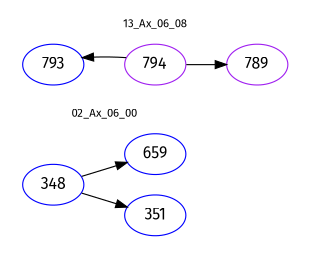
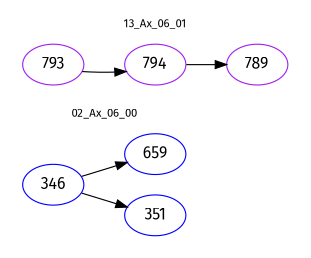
cluster "13_Ax_06_08": label "13_Ax_06_08" -> "13_Ax_06_01"
edge "794" -> "793": reversed
node "793": color blue -> purple
node "348": label "348" -> "346"
